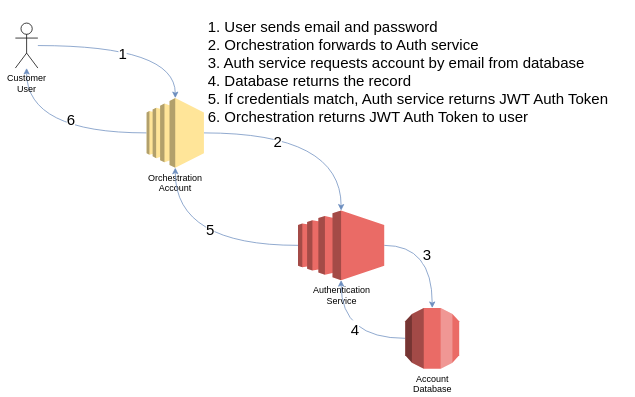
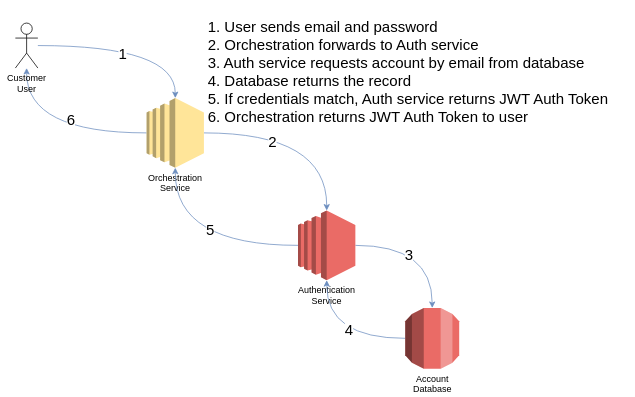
node "Orchestration Account": label "Orchestration Account" -> "Orchestration Service"
node "Authentication Service": size 86x70 -> 57x70
